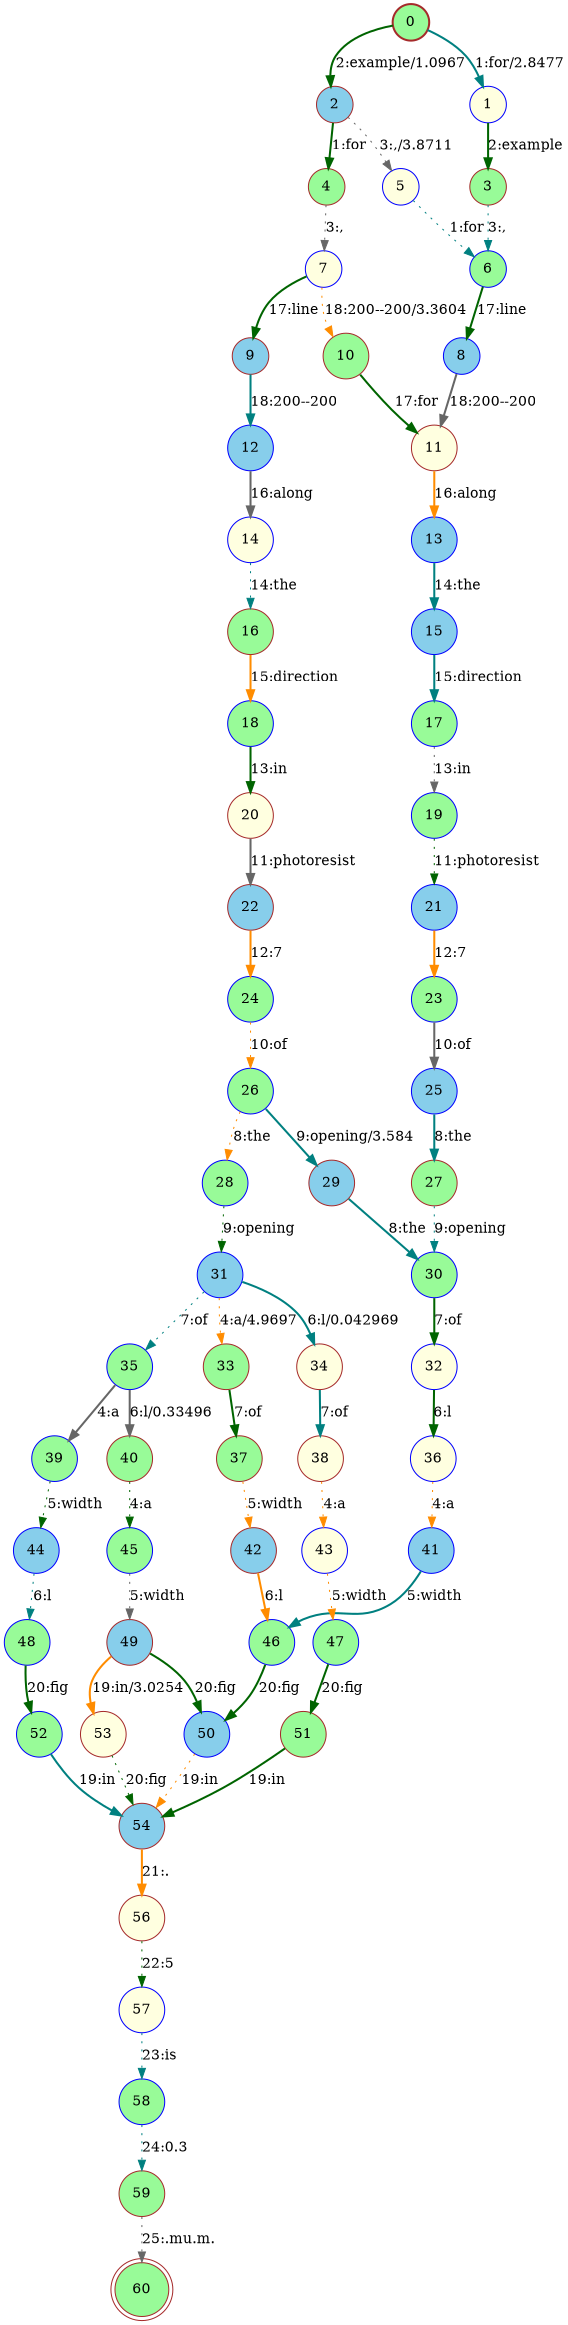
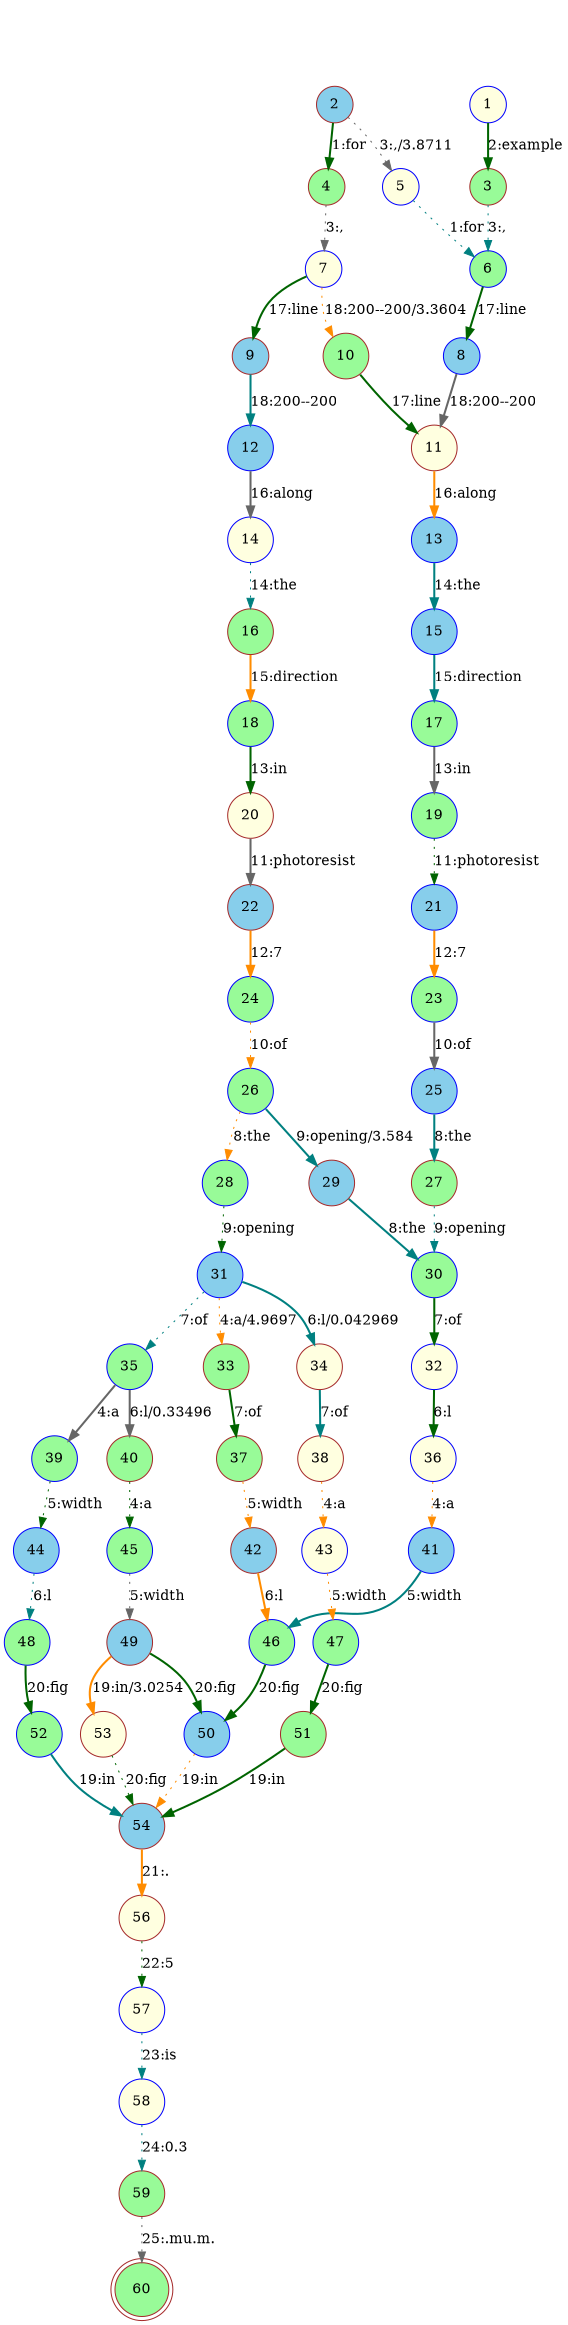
node "0": removed
edge "10" -> "11": label "17:for" -> "17:line"
edge "17" -> "19": style dotted -> bold
node "58": fillcolor palegreen -> lightyellow
